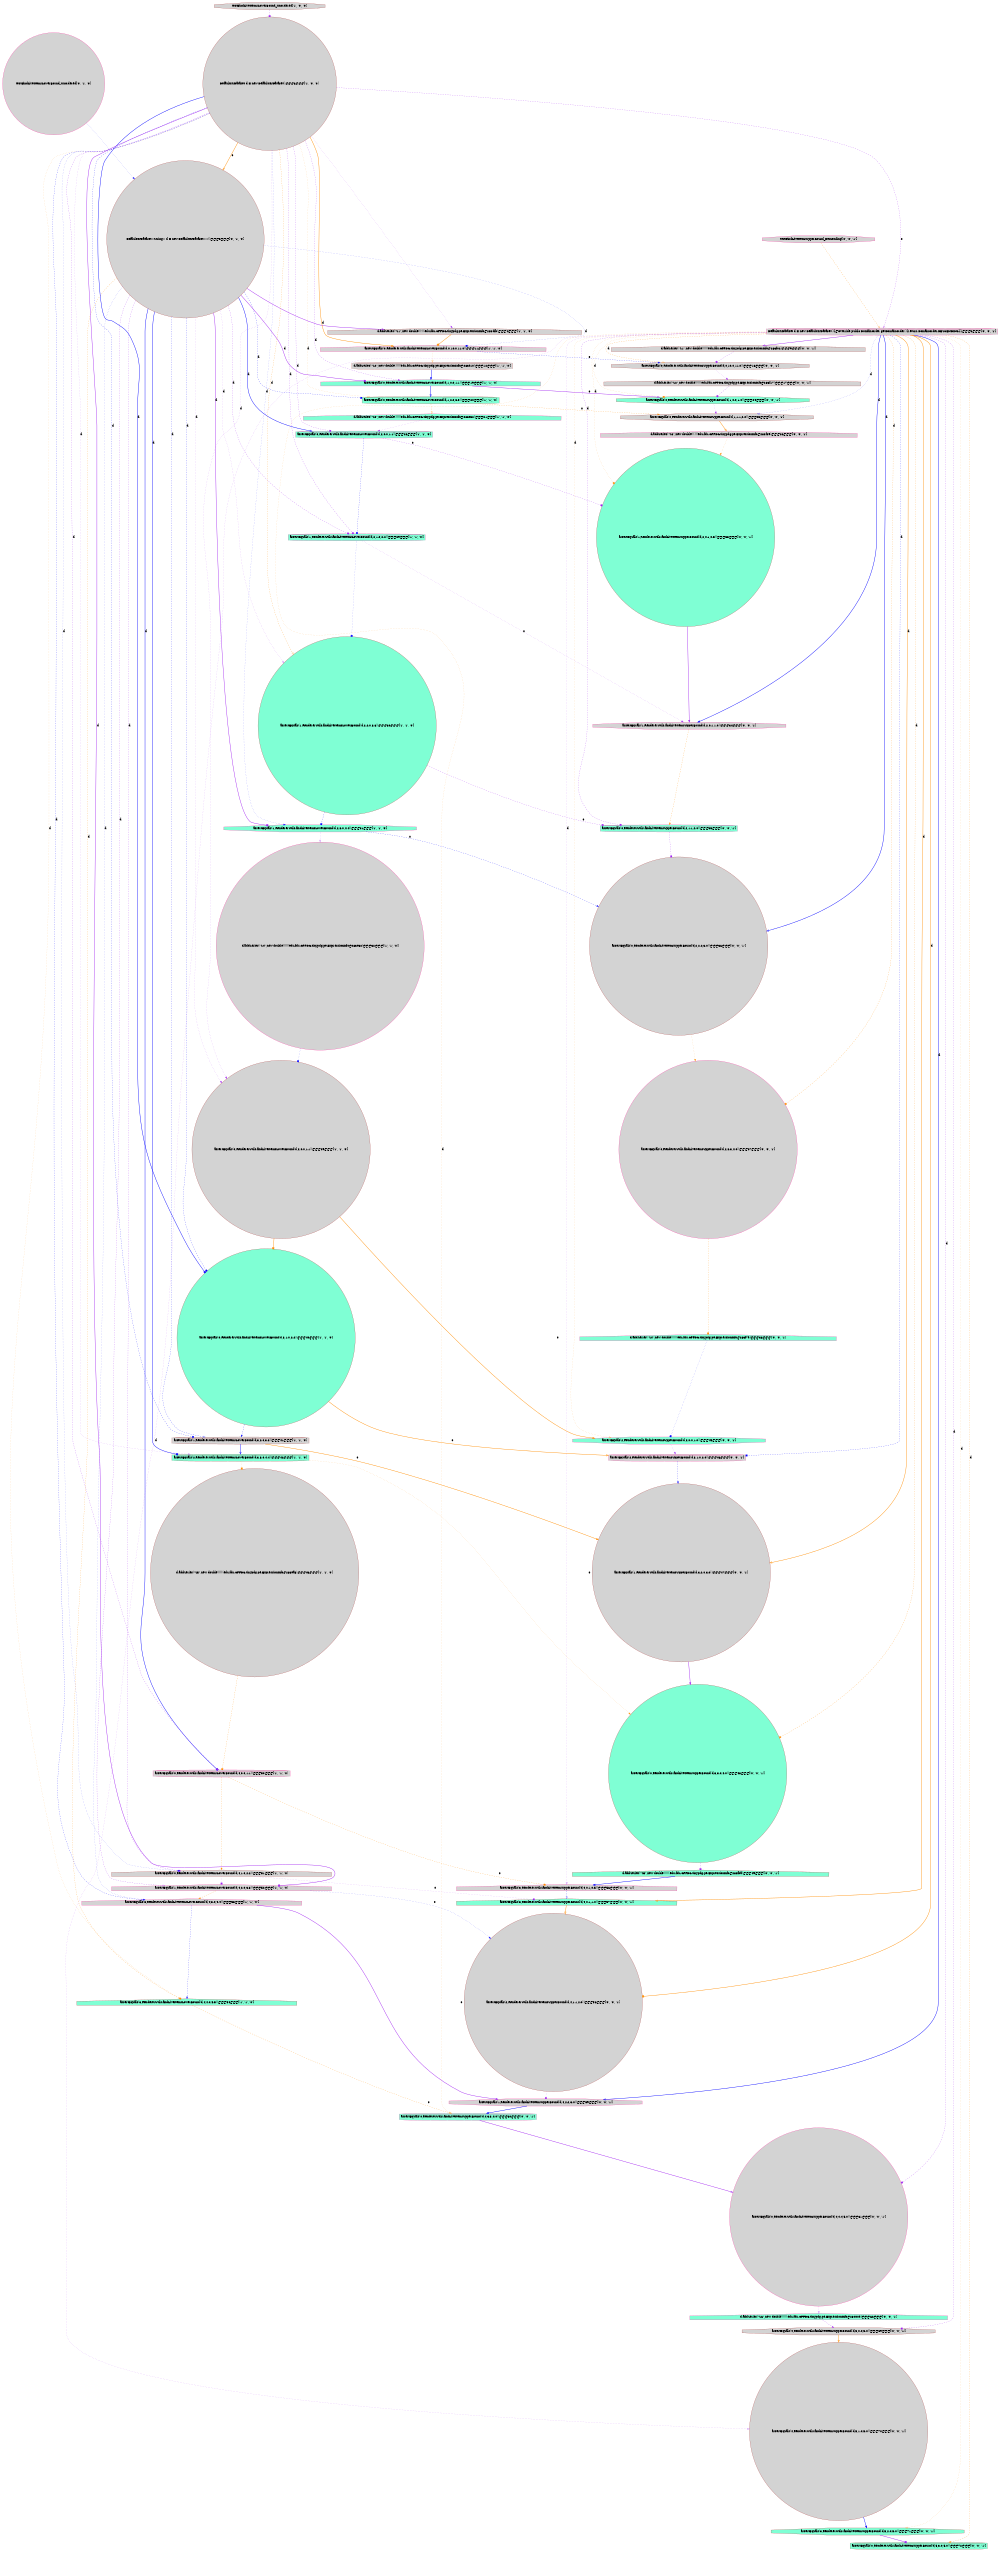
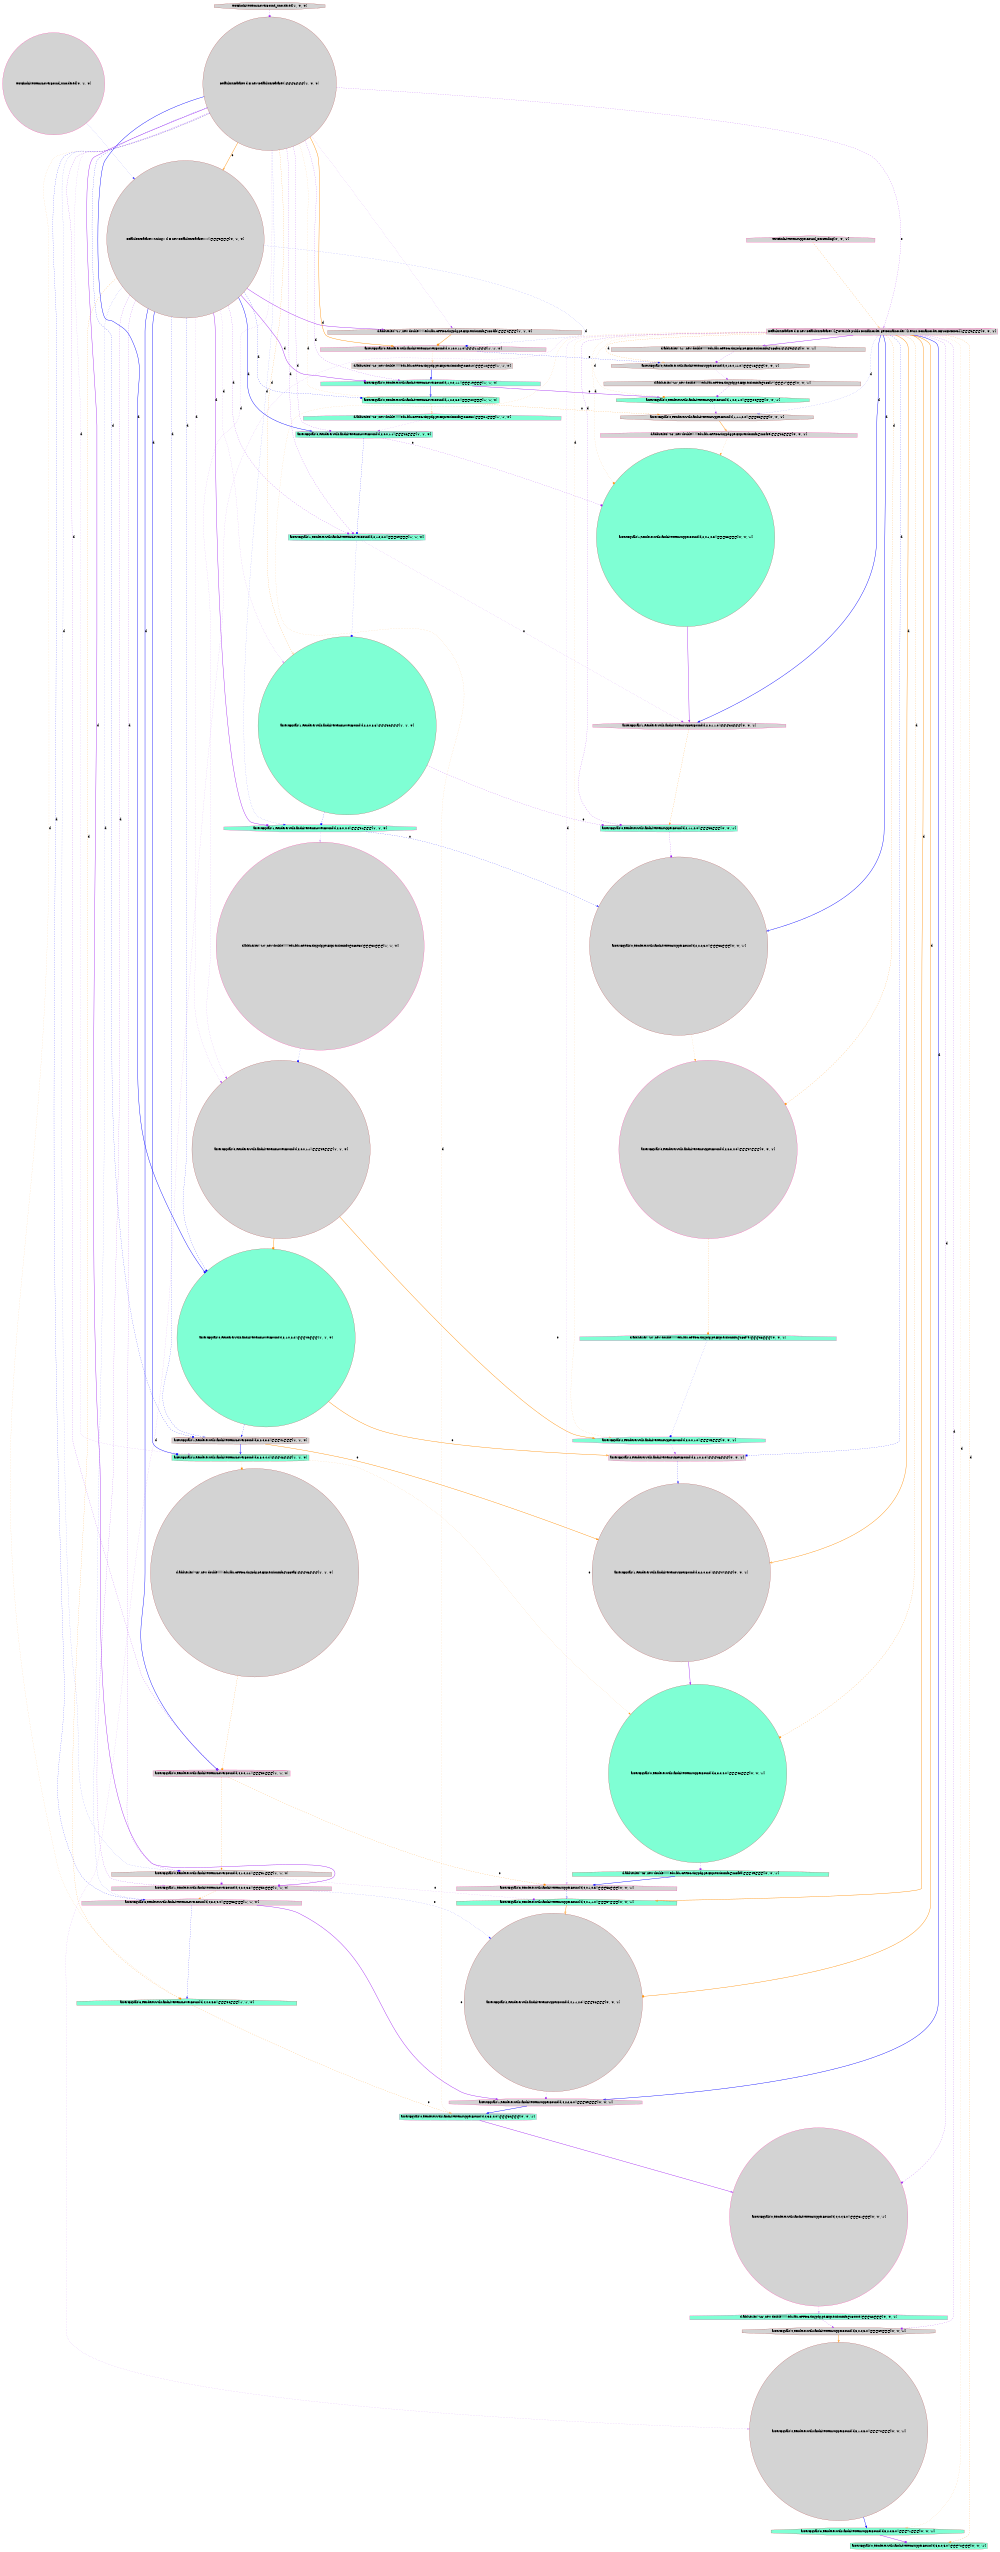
node "testFindLiveItemsUpperBound_Descending['0', '0', '1']": shape octagon -> house
